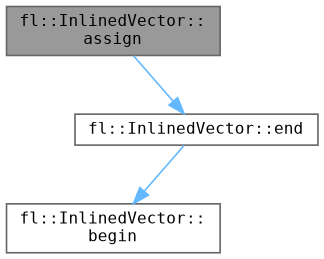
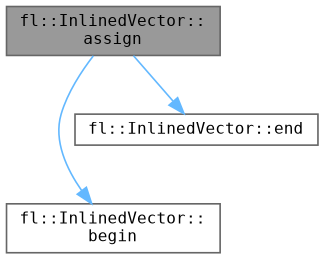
edge "fl::InlinedVector::end" -> "fl::InlinedVector:: begin": now "fl::InlinedVector:: assign" -> "fl::InlinedVector:: begin"
